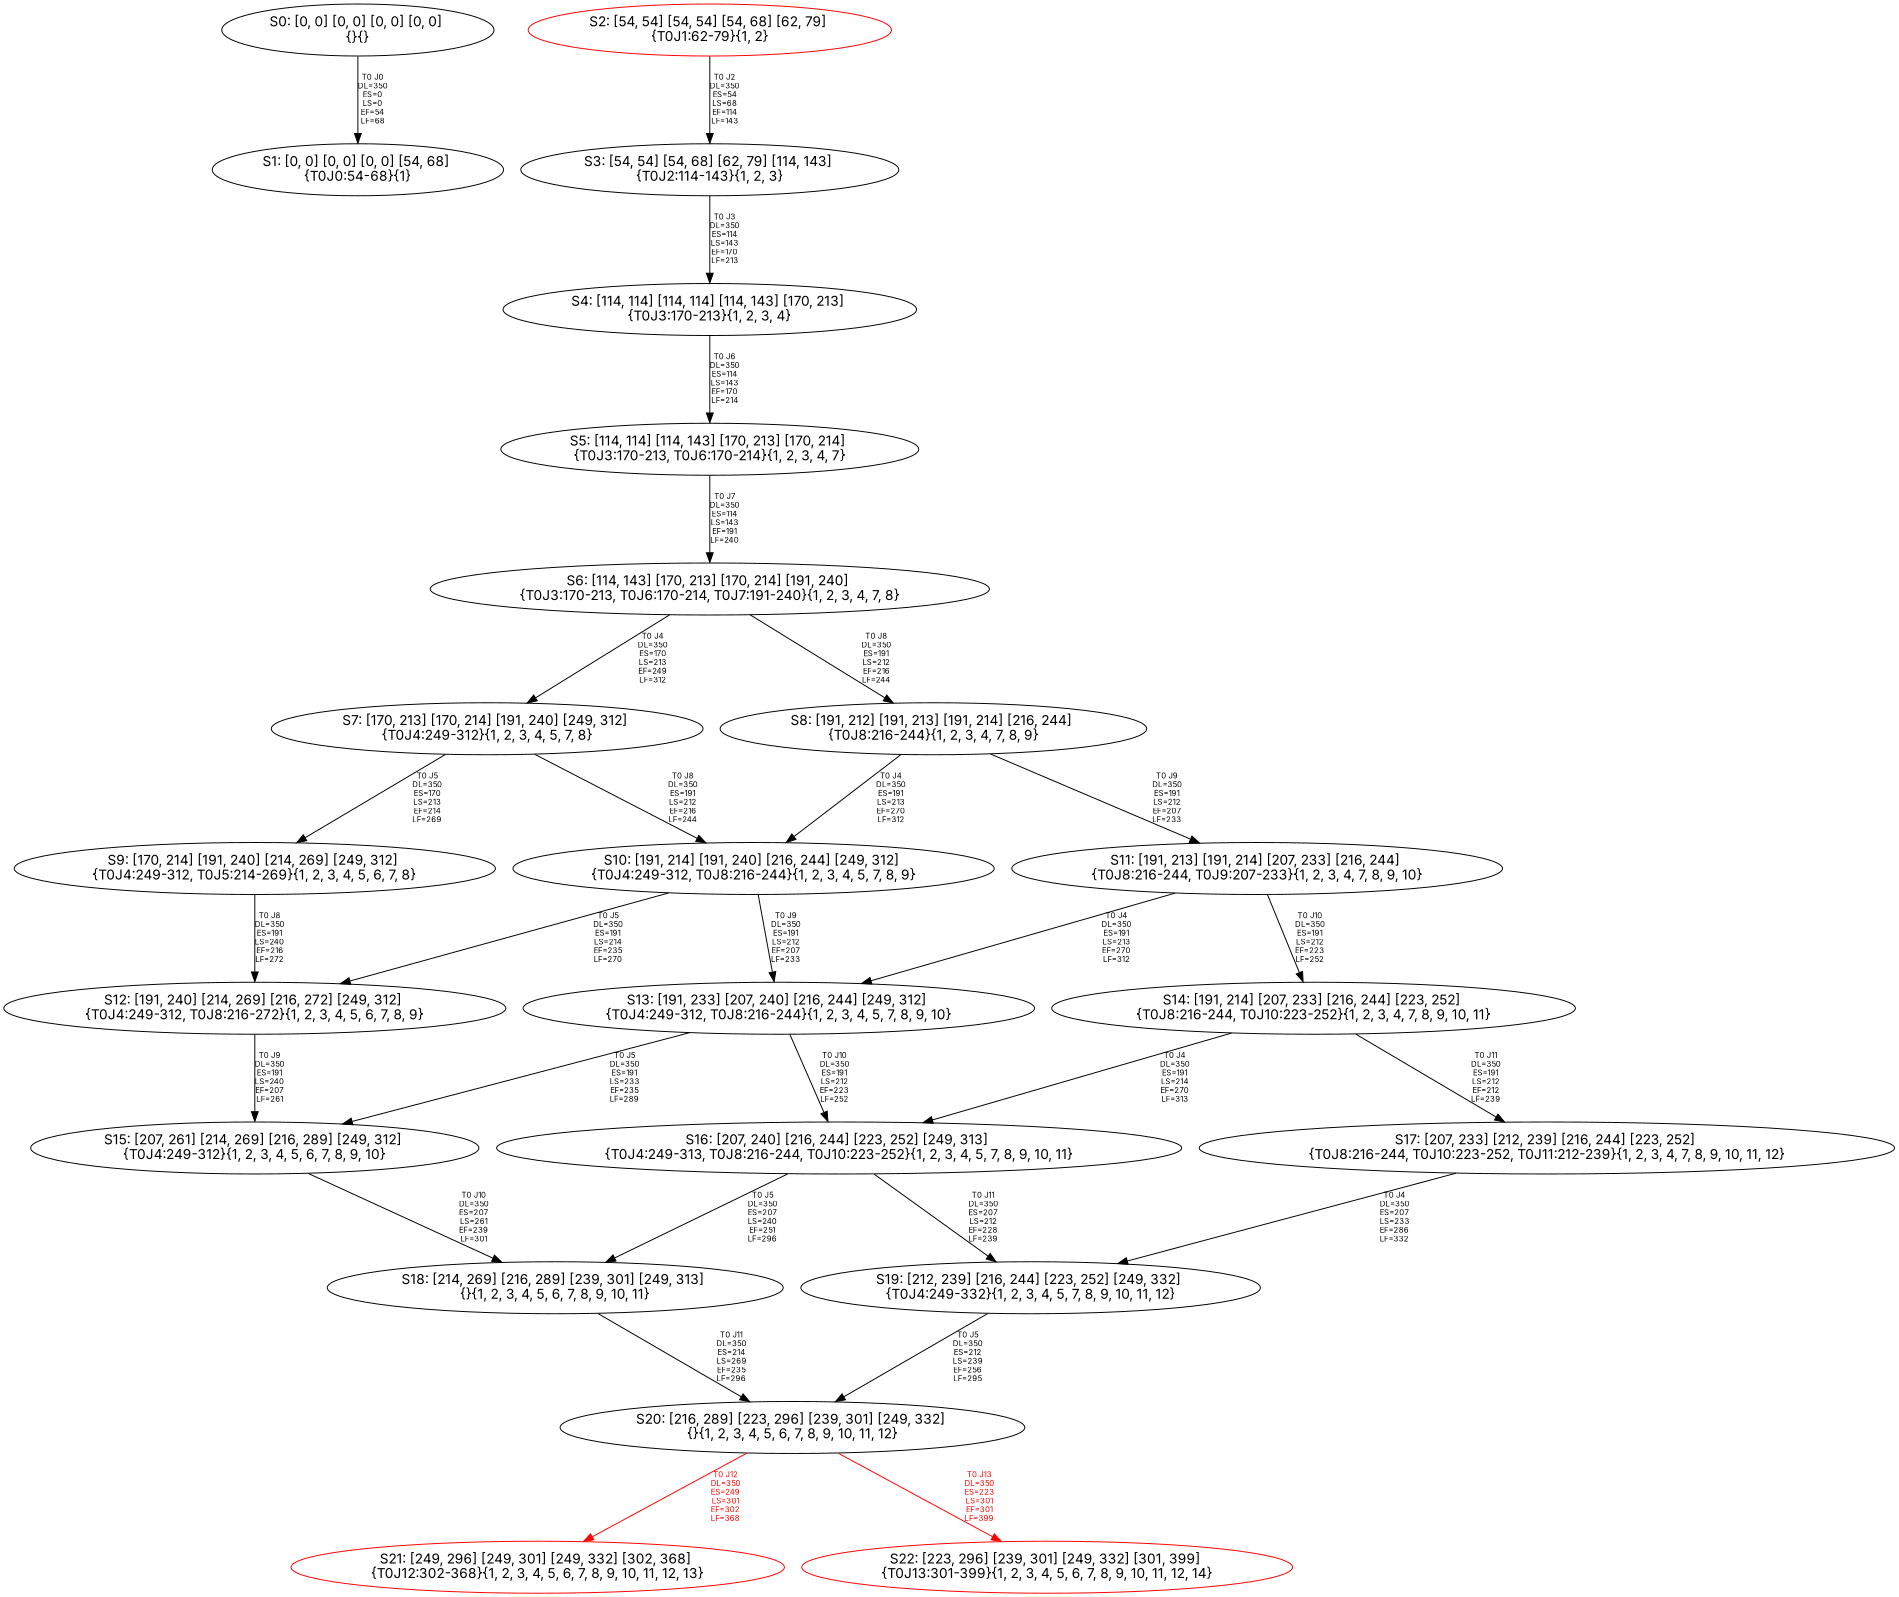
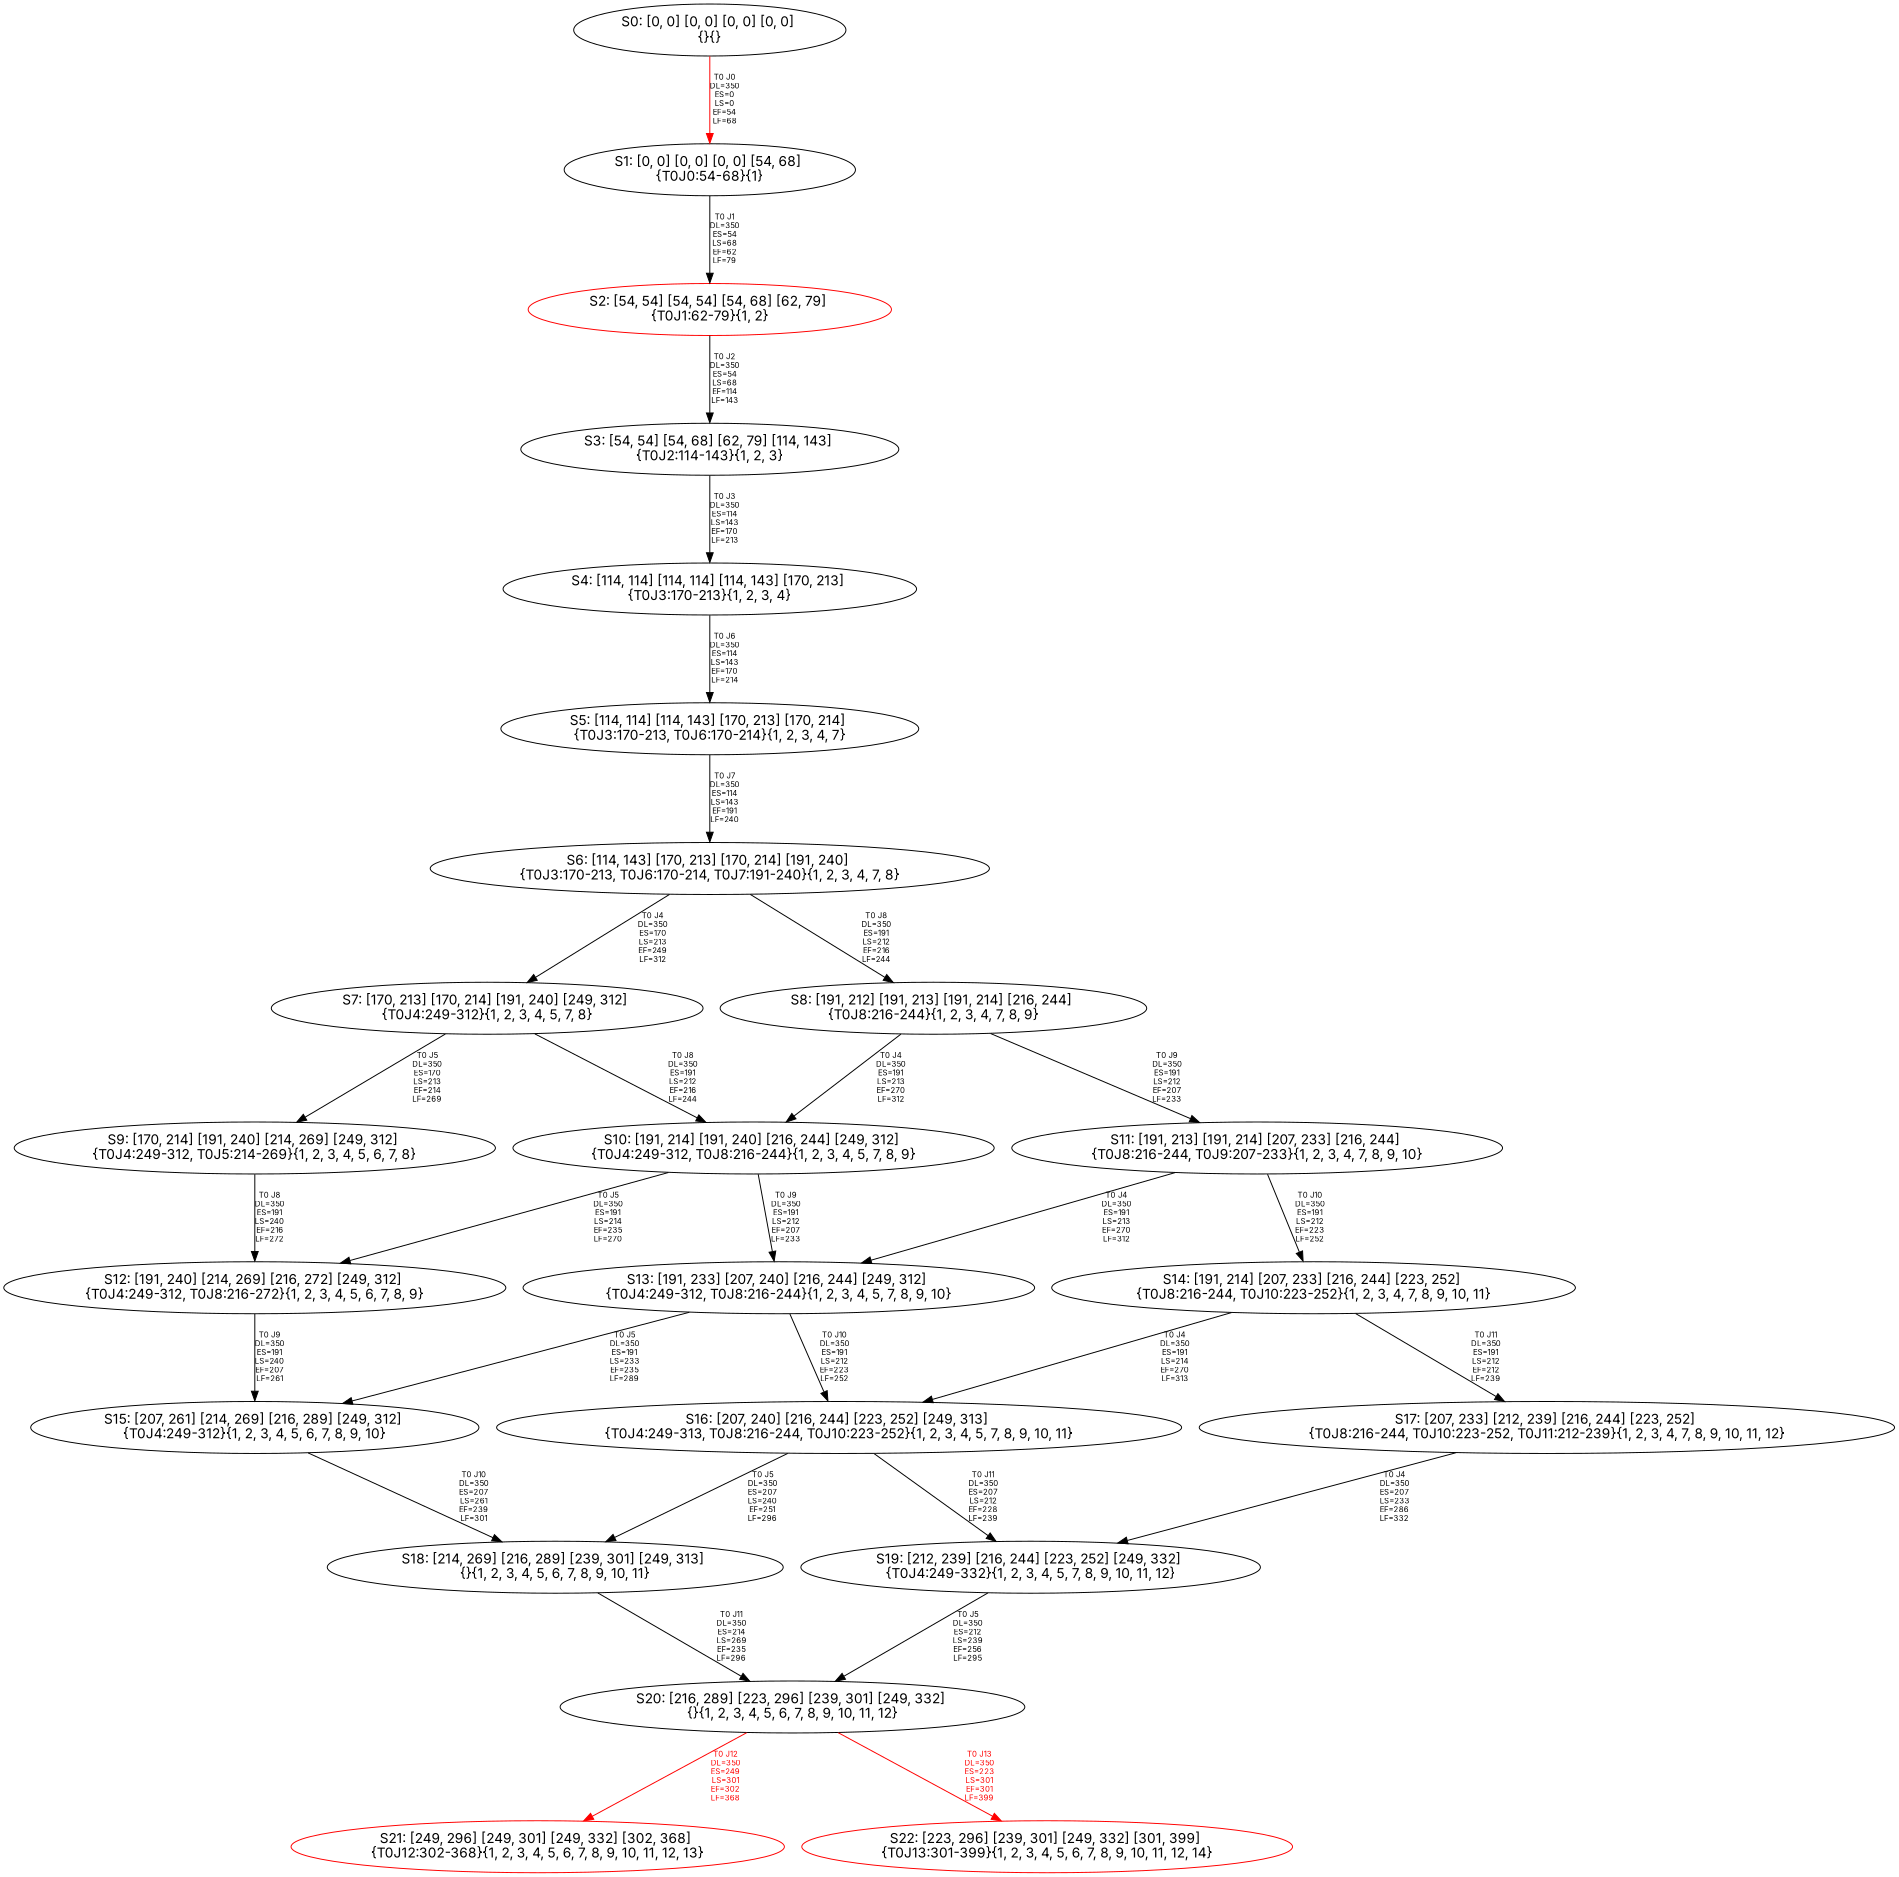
edge "S0: [0, 0] [0, 0] [0, 0] [0, 0] {}{}" -> "S1: [0, 0] [0, 0] [0, 0] [54, 68] {T0J0:54-68}{1}": color black -> Red
edge "S1: [0, 0] [0, 0] [0, 0] [54, 68] {T0J0:54-68}{1}" -> "S2: [54, 54] [54, 54] [54, 68] [62, 79] {T0J1:62-79}{1, 2}": added, label "T0 J1 DL=350 ES=54 LS=68 EF=62 LF=79"
